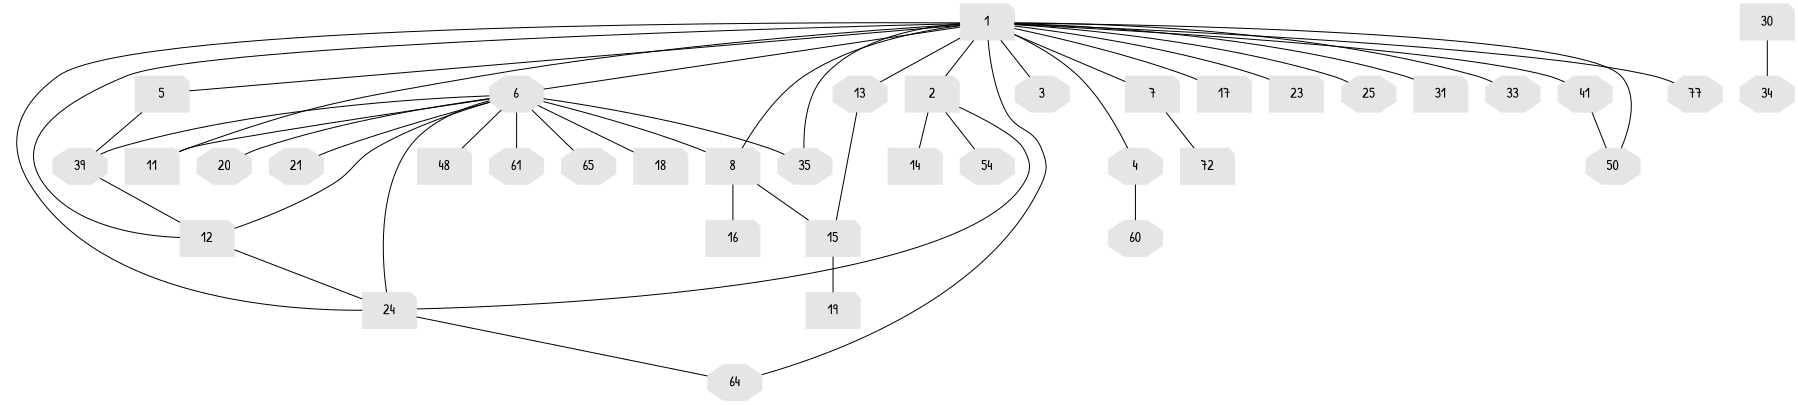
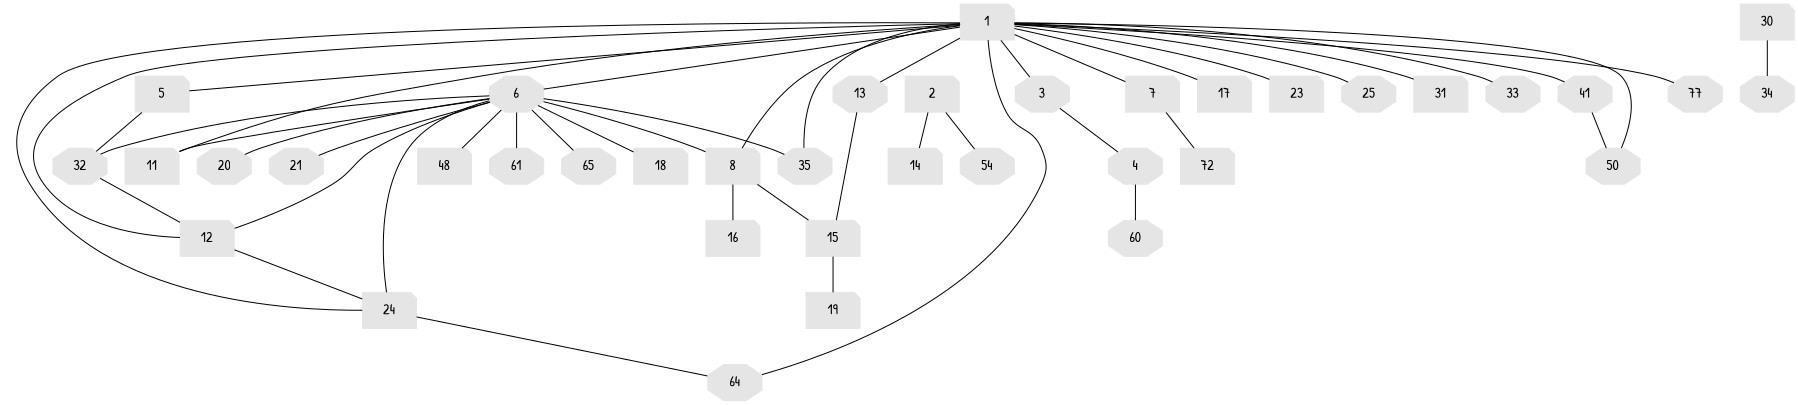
edge "1" -- "2": removed
edge "1" -- "4": now "3" -- "4"
node "39": label "39" -> "32"
edge "2" -- "24": removed
